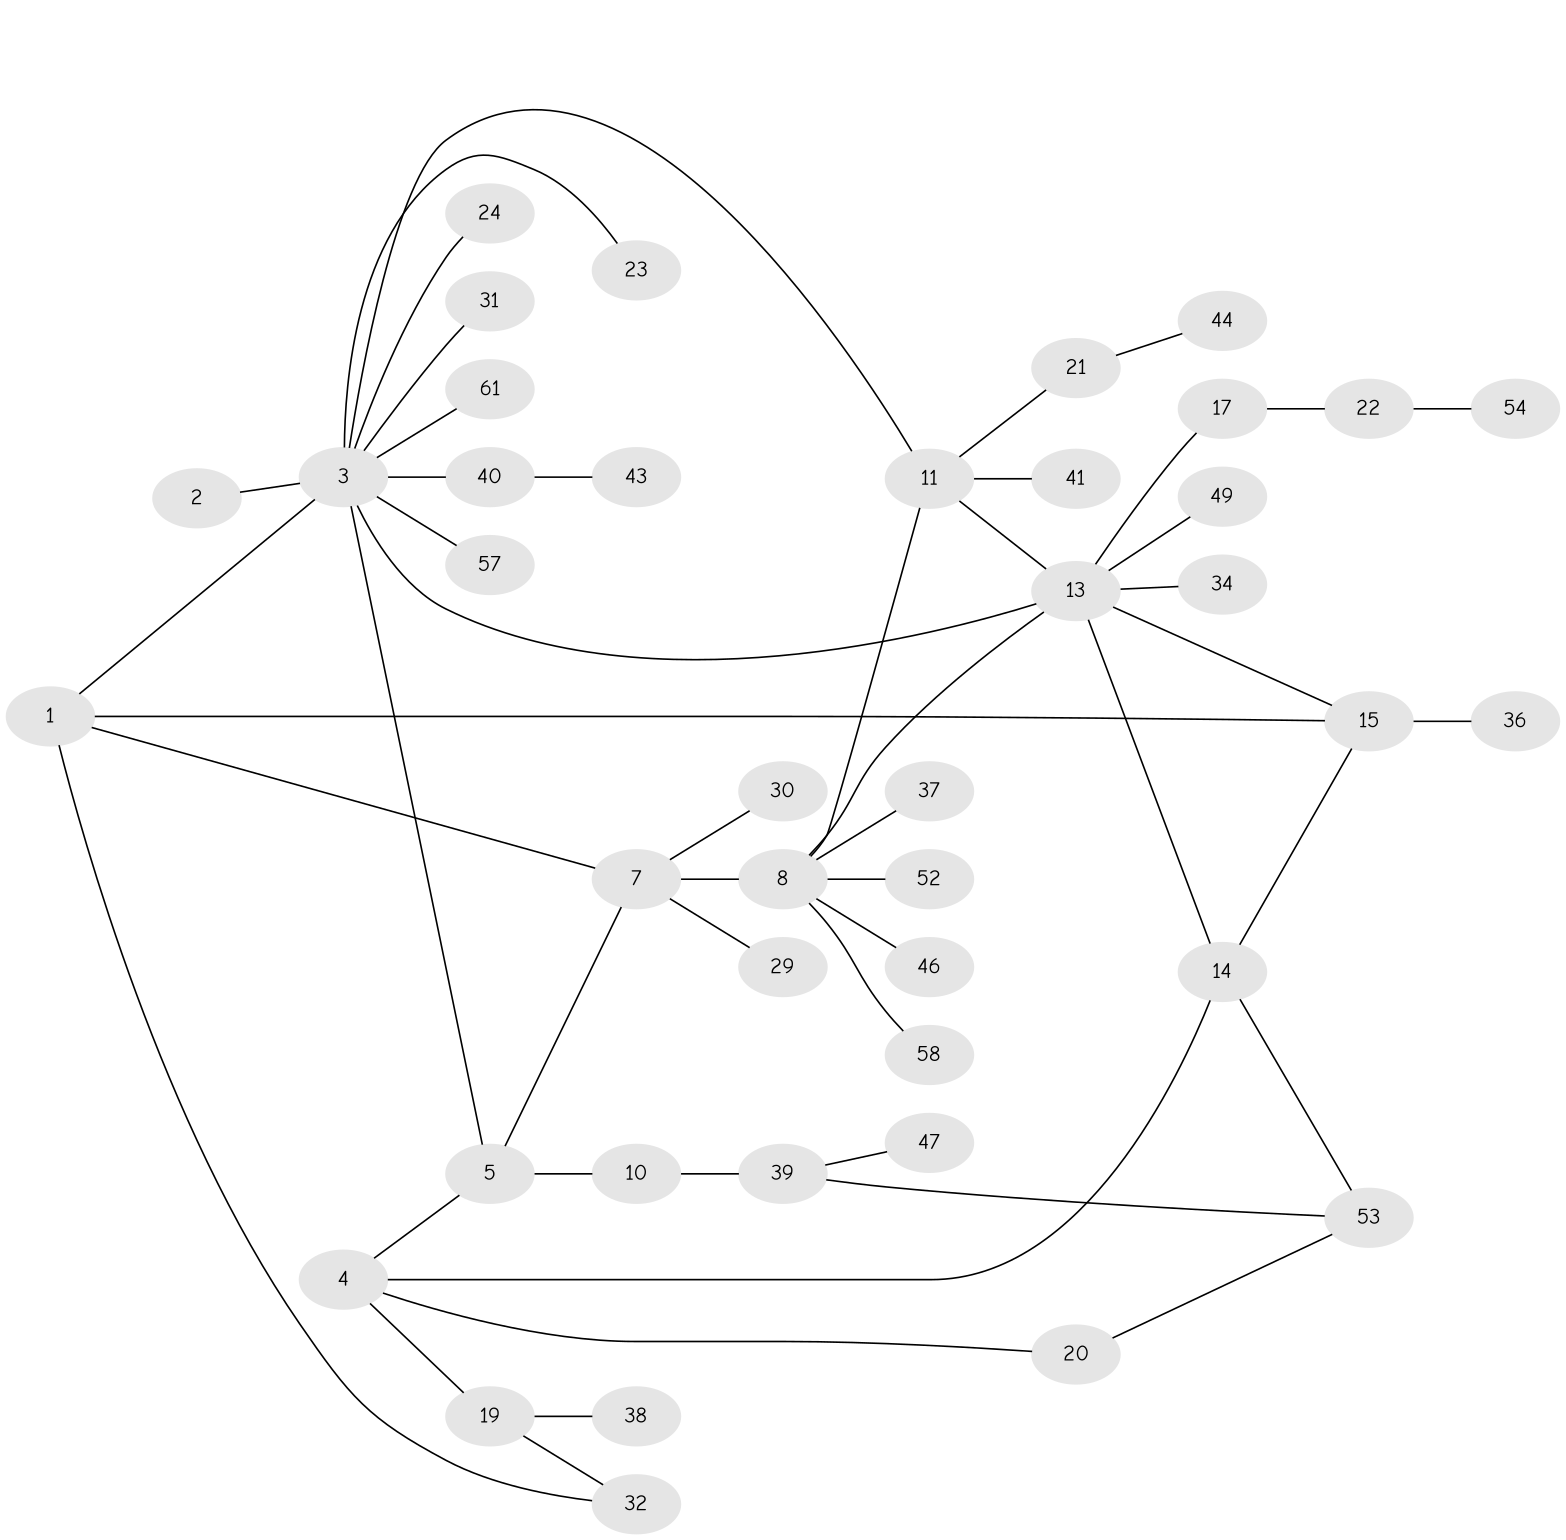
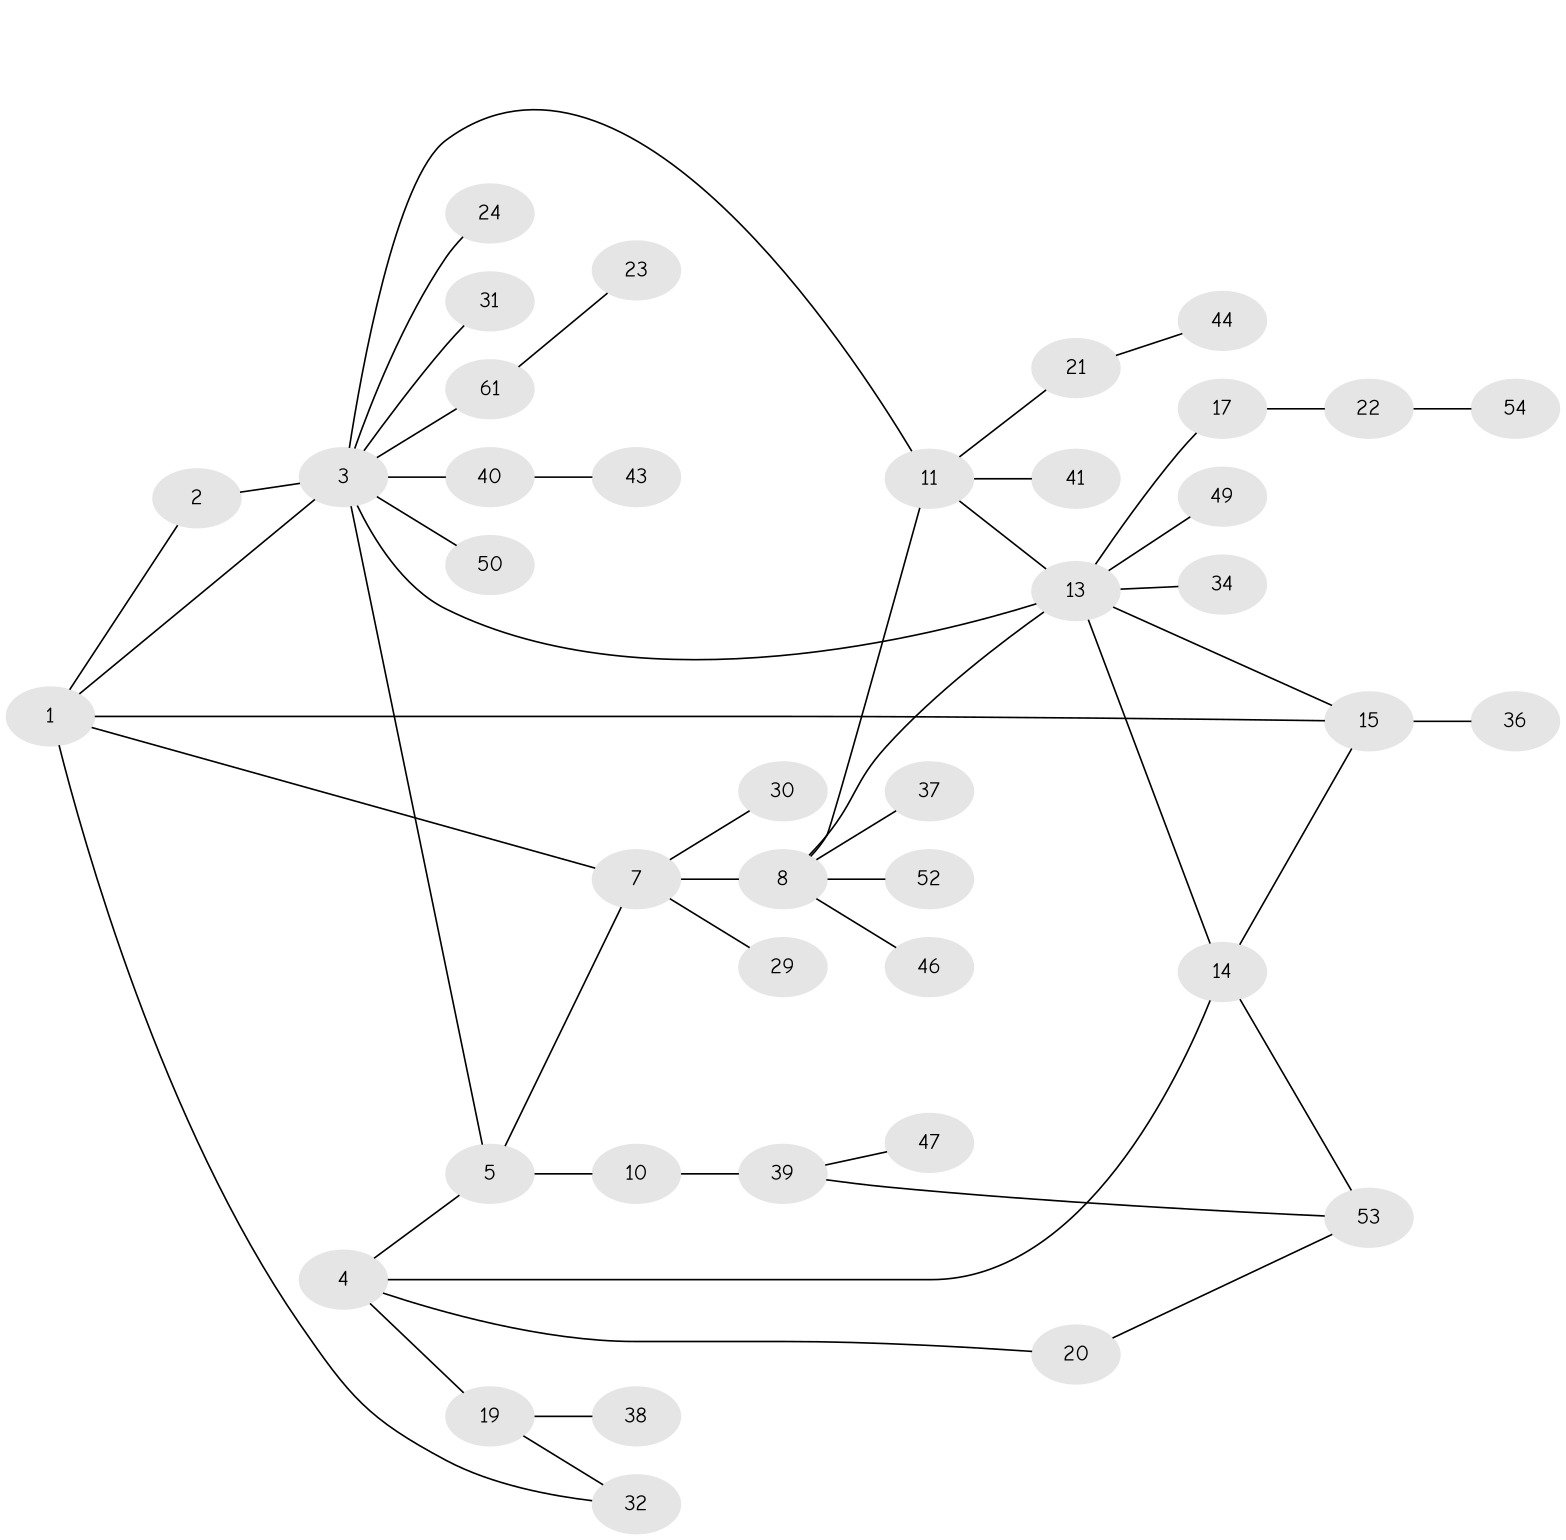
edge "23" -- "3": now "23" -- "61"
node "57": label "57" -> "50"
edge "2" -- "1": added
node "58": removed
